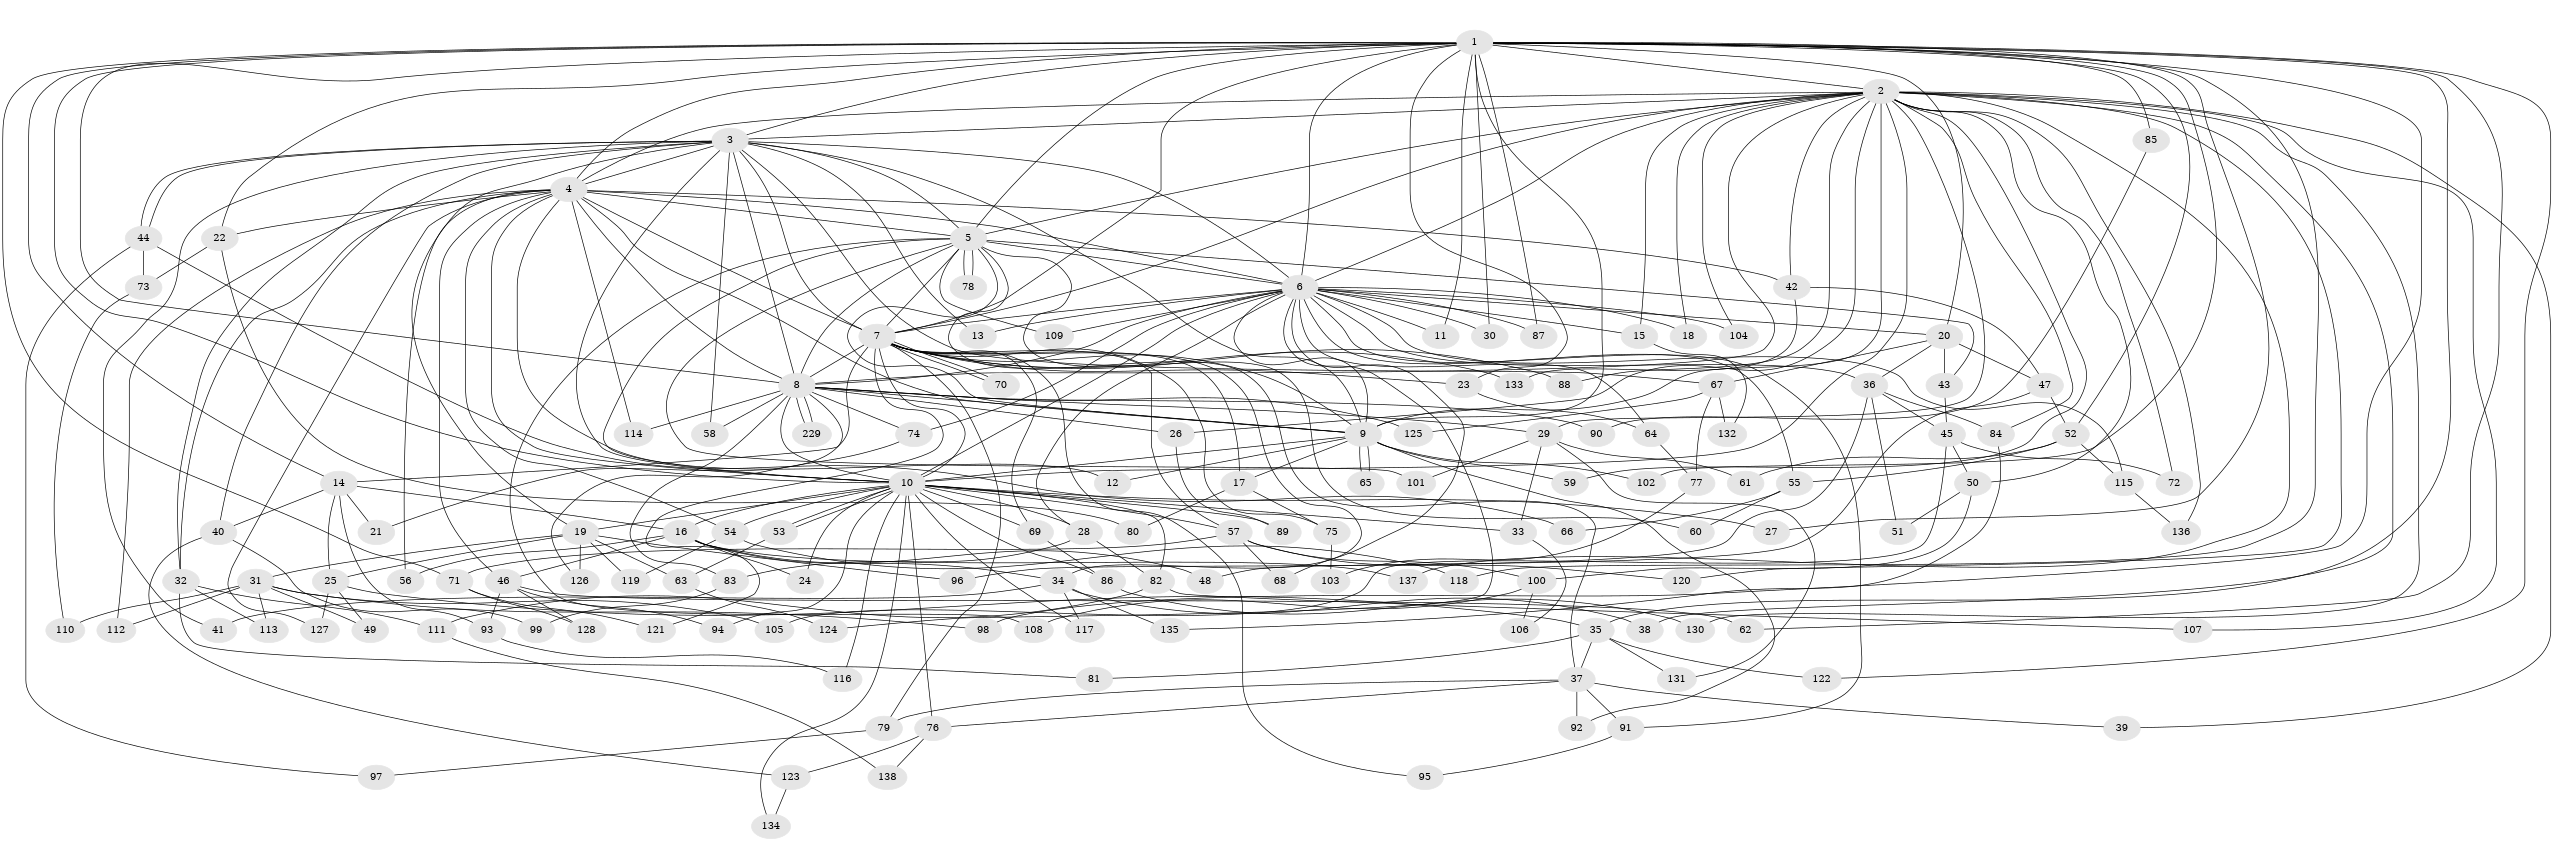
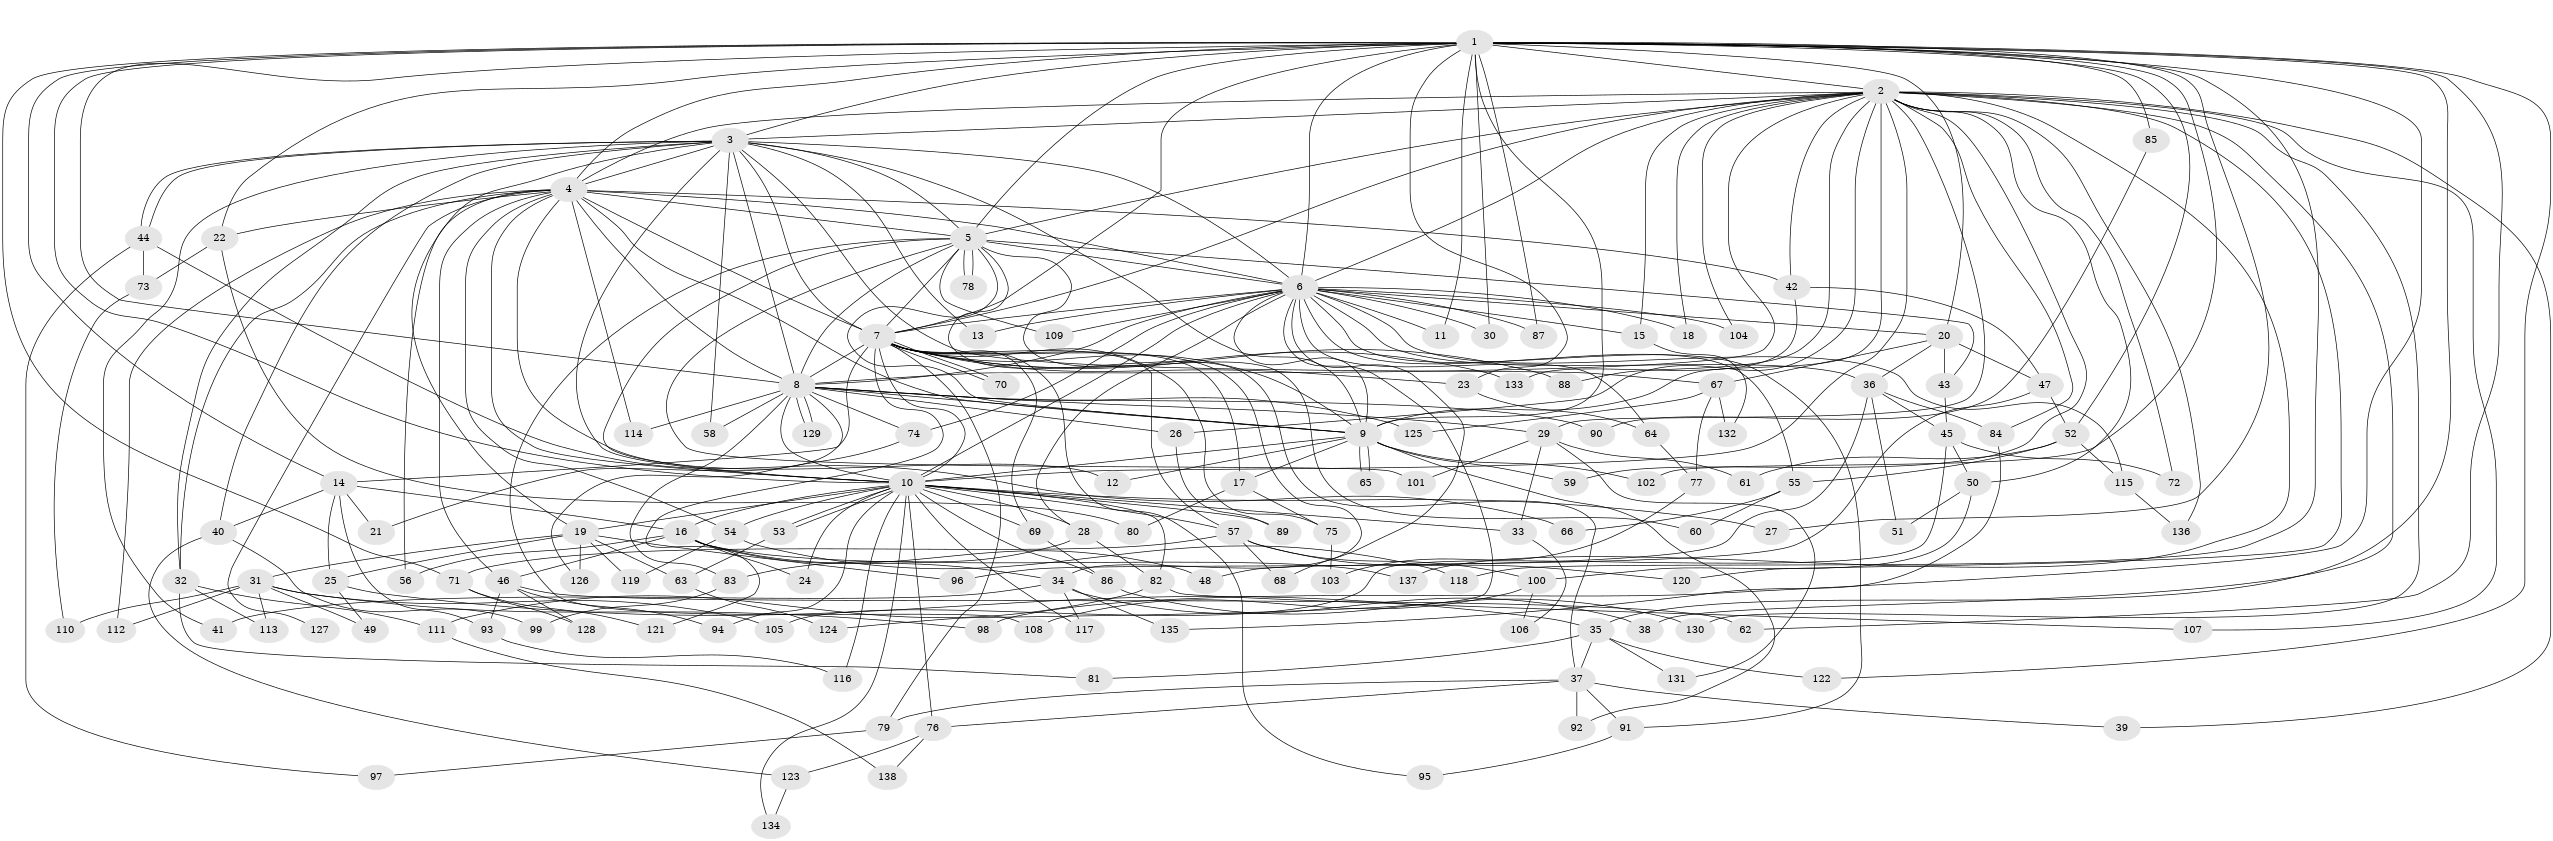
node "229": label "229" -> "129"
edge "25" -- "127": removed
